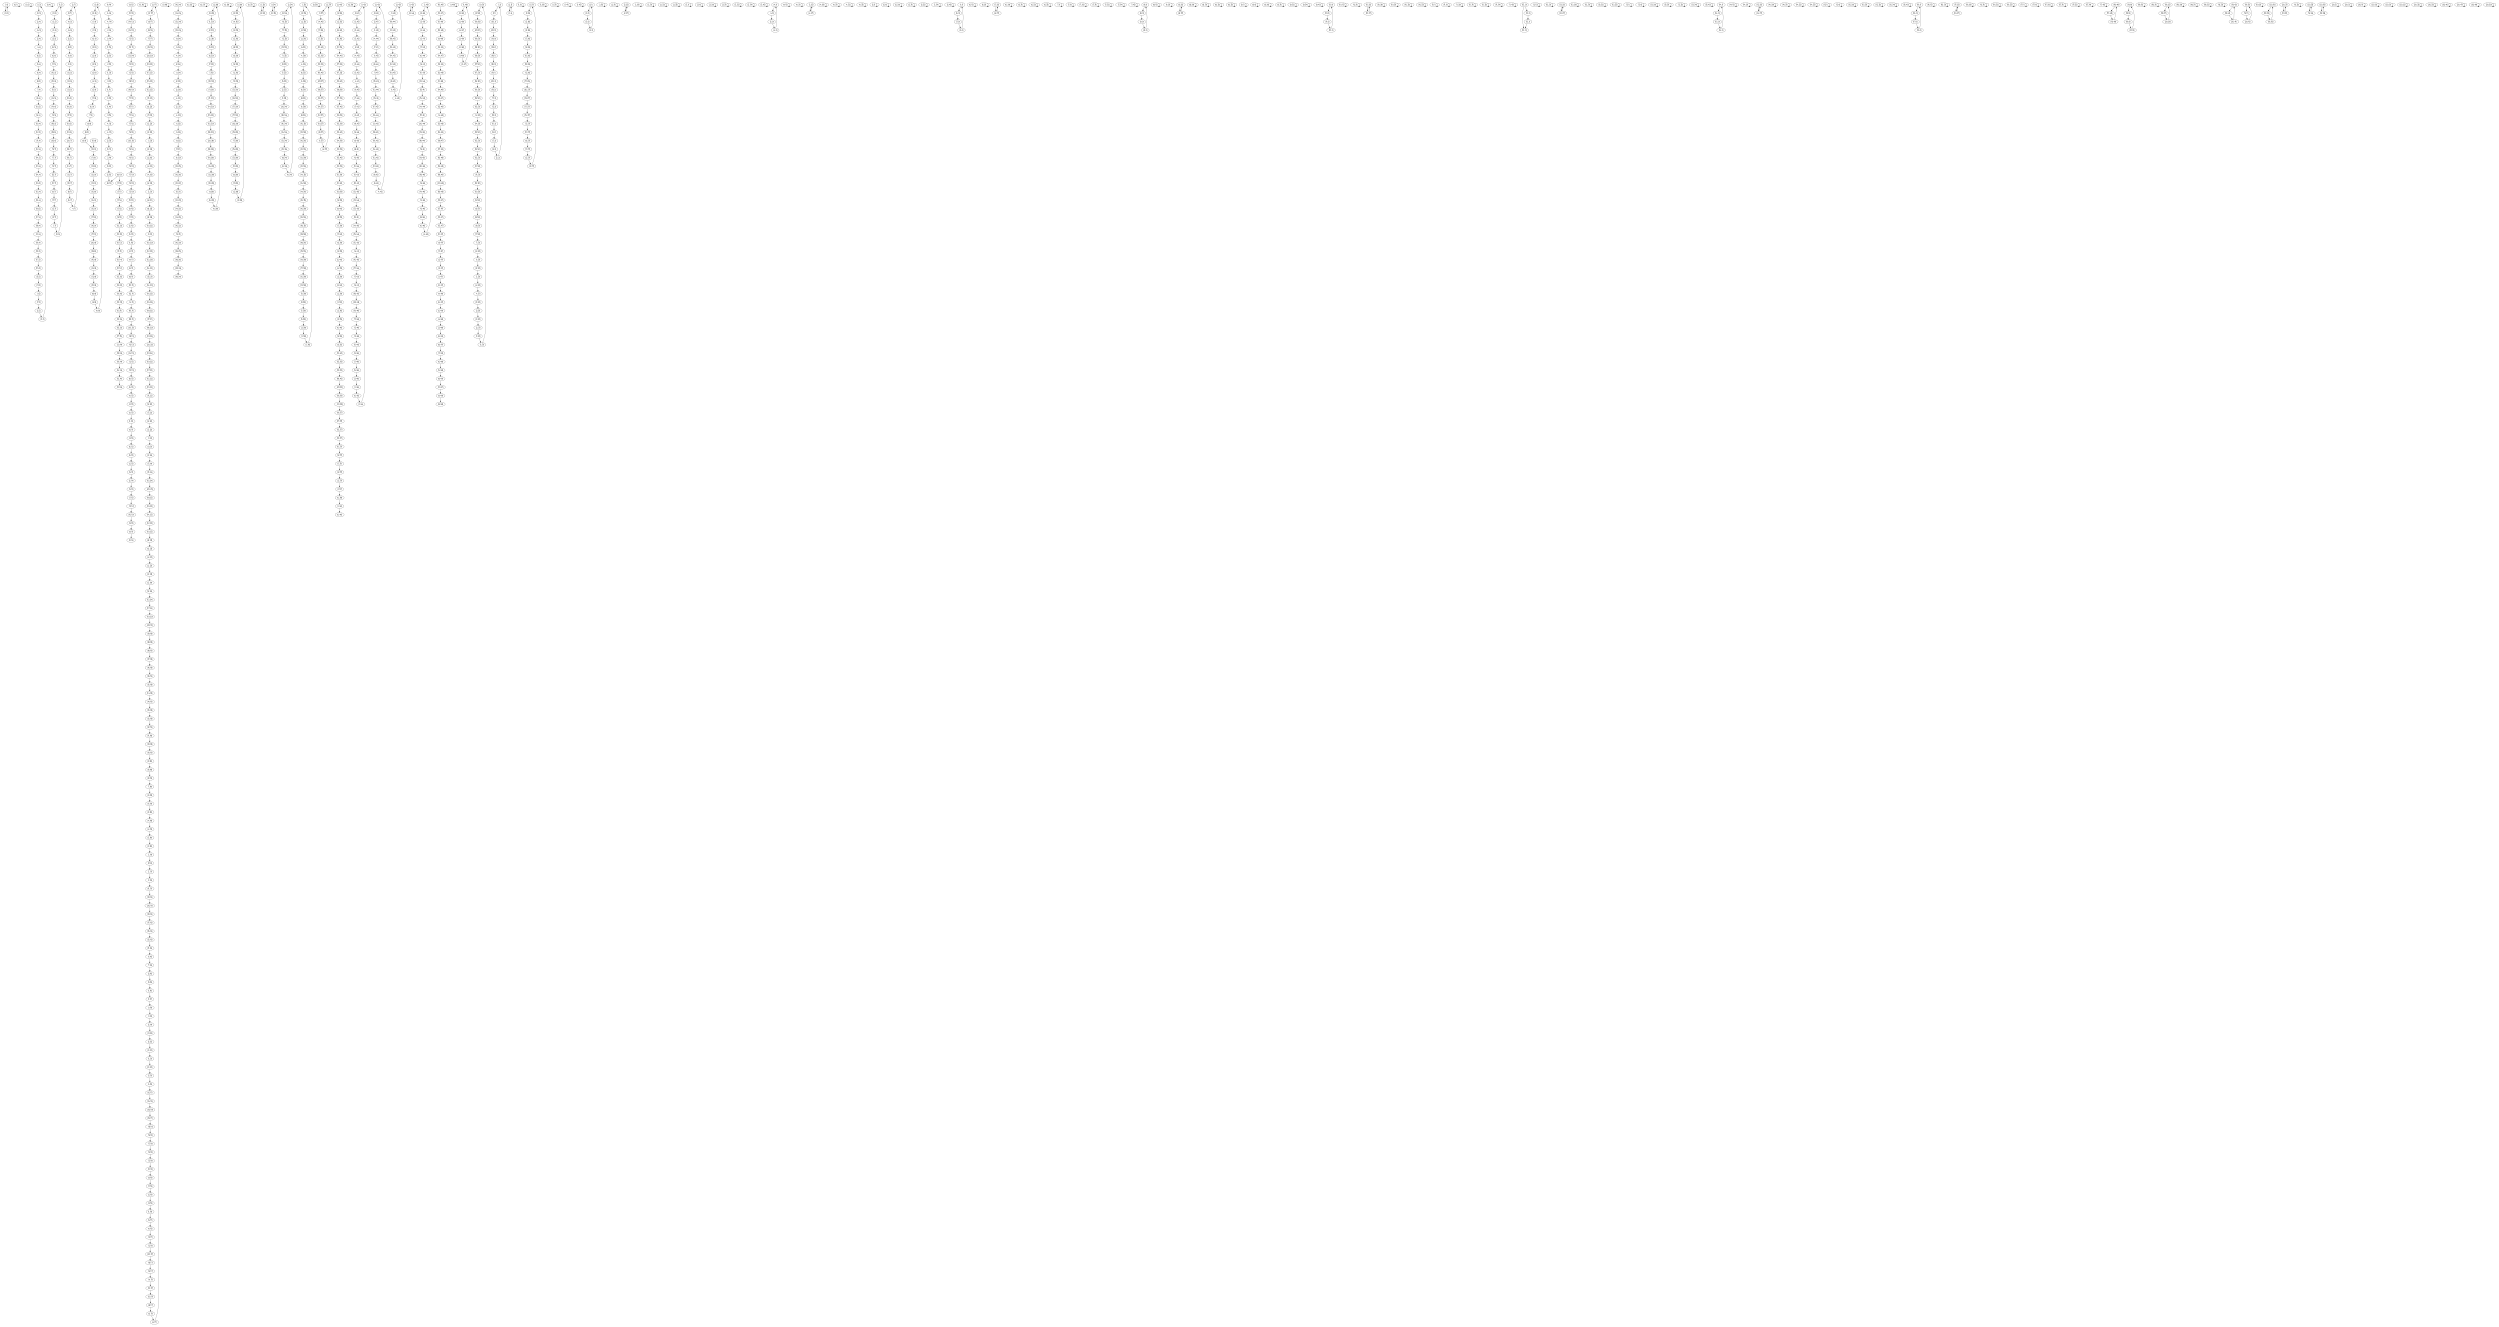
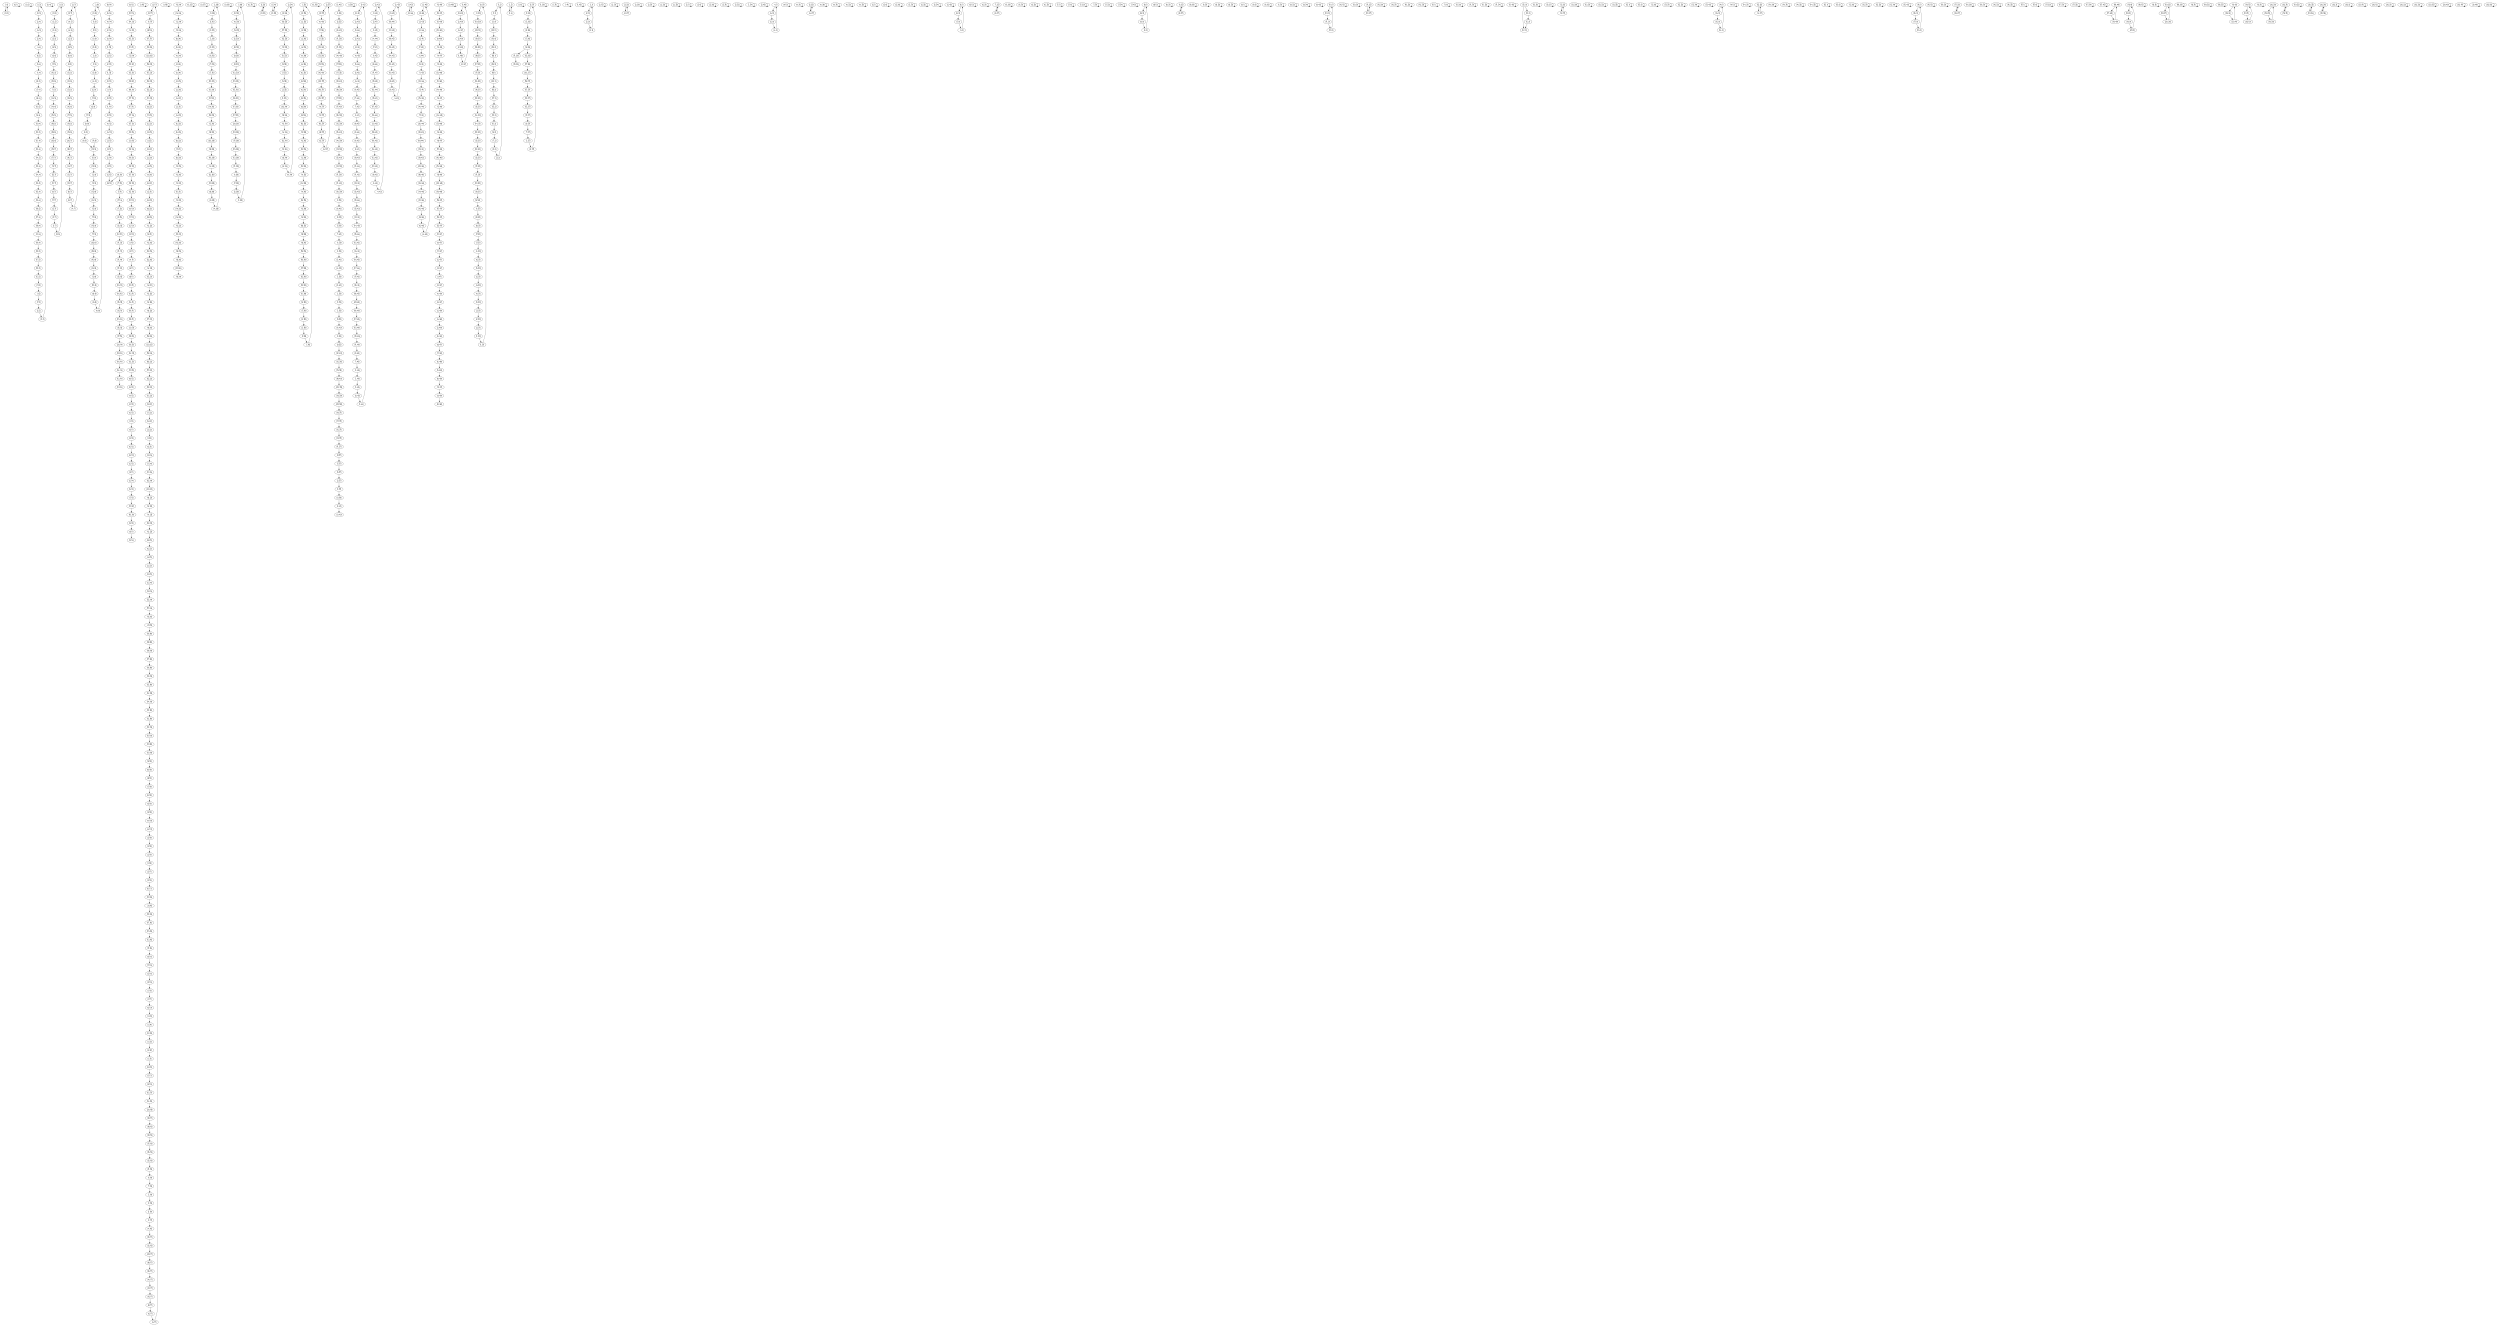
edge "(13, 26)" -> "(15, 26)": now "(9, 26)" -> "(15, 26)"
